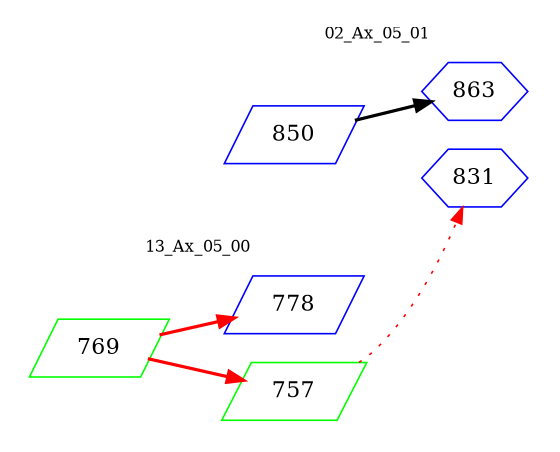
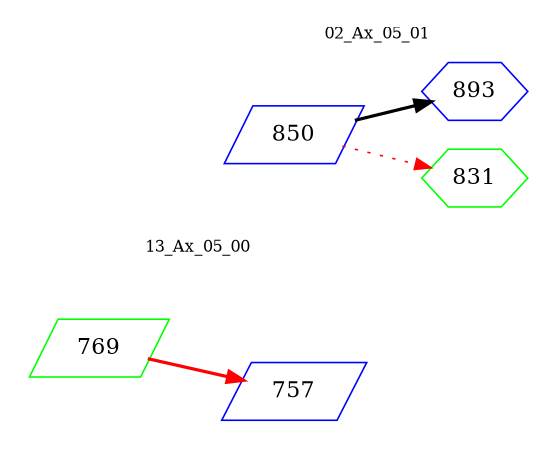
node "863": label "863" -> "893"
node "831": color blue -> green
edge "757" -> "831": now "850" -> "831"
node "778": removed
node "757": color green -> blue
